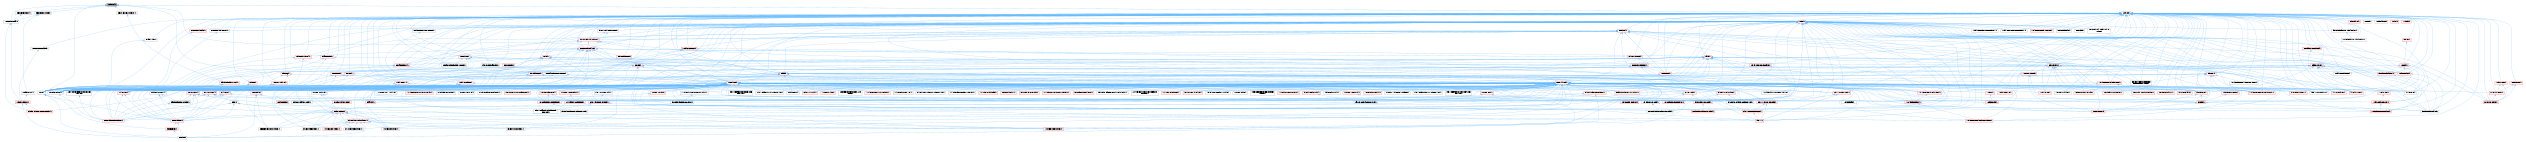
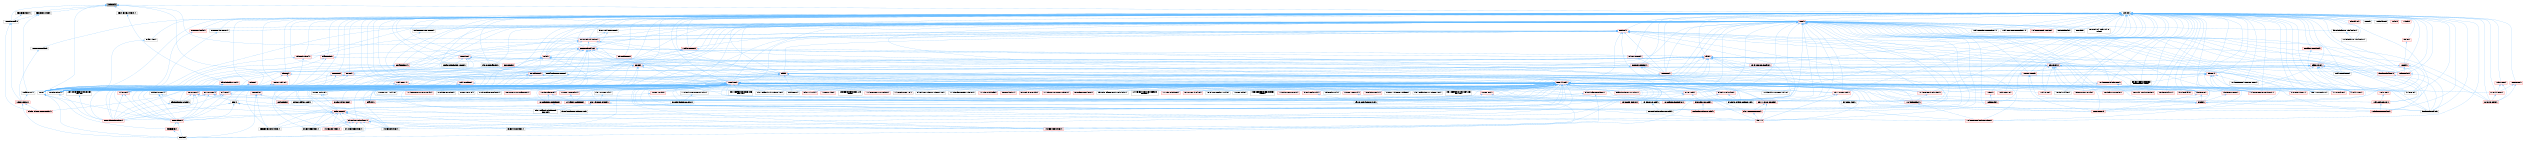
node "VariableGet.h": label "VariableGet.h" -> "BulkDataWriter.h"
